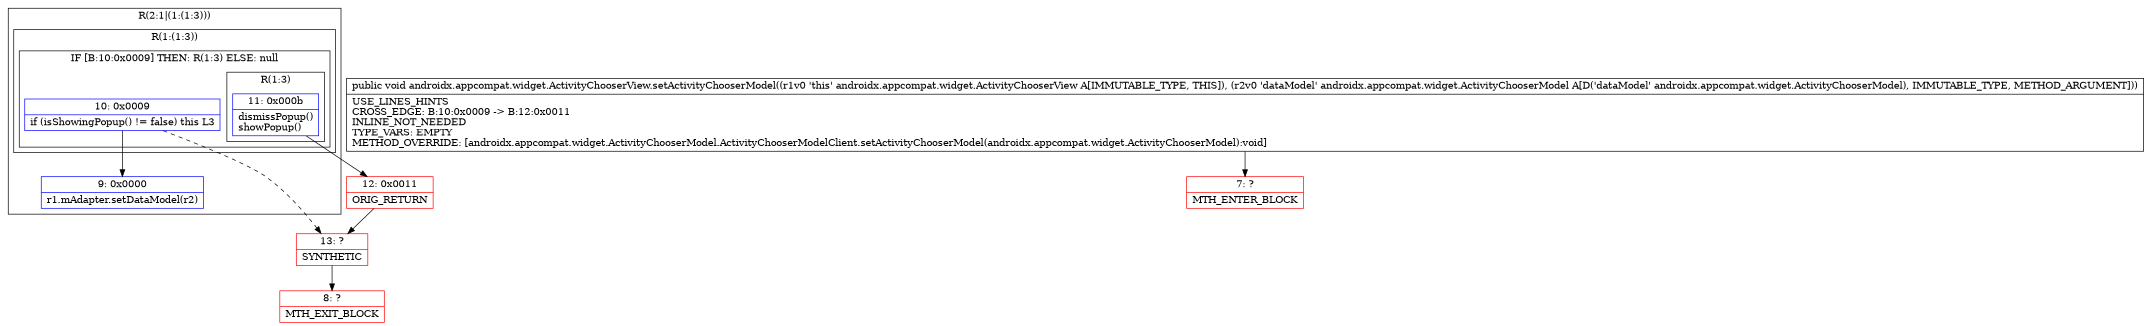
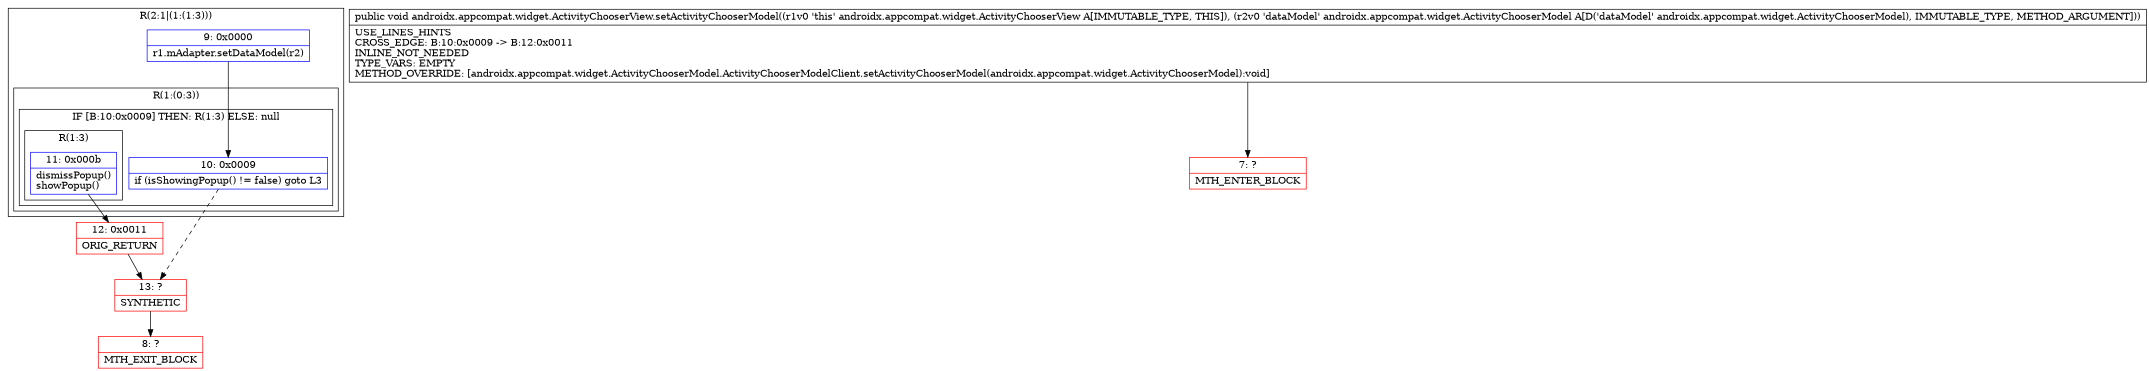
cluster "R(1:(1:3))": label "R(1:(1:3))" -> "R(1:(0:3))"
node "10: 0x0009": text "if (isShowingPopup() != false) this L3" -> "if (isShowingPopup() != false) goto L3"
edge "10: 0x0009" -> "9: 0x0000": reversed
